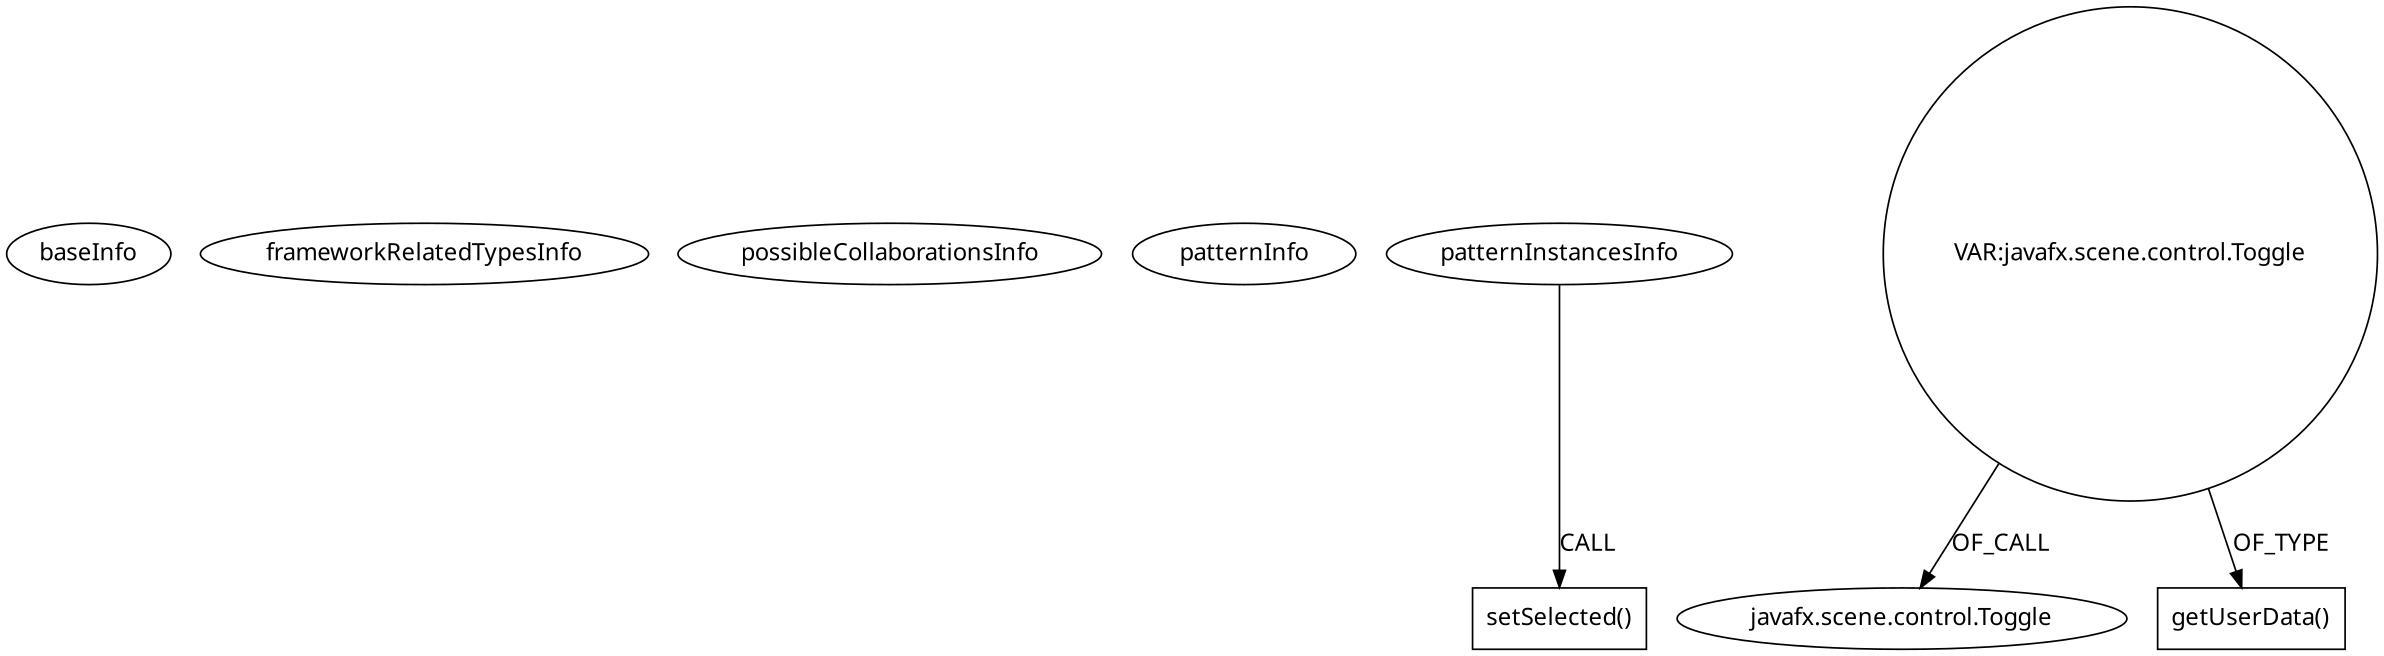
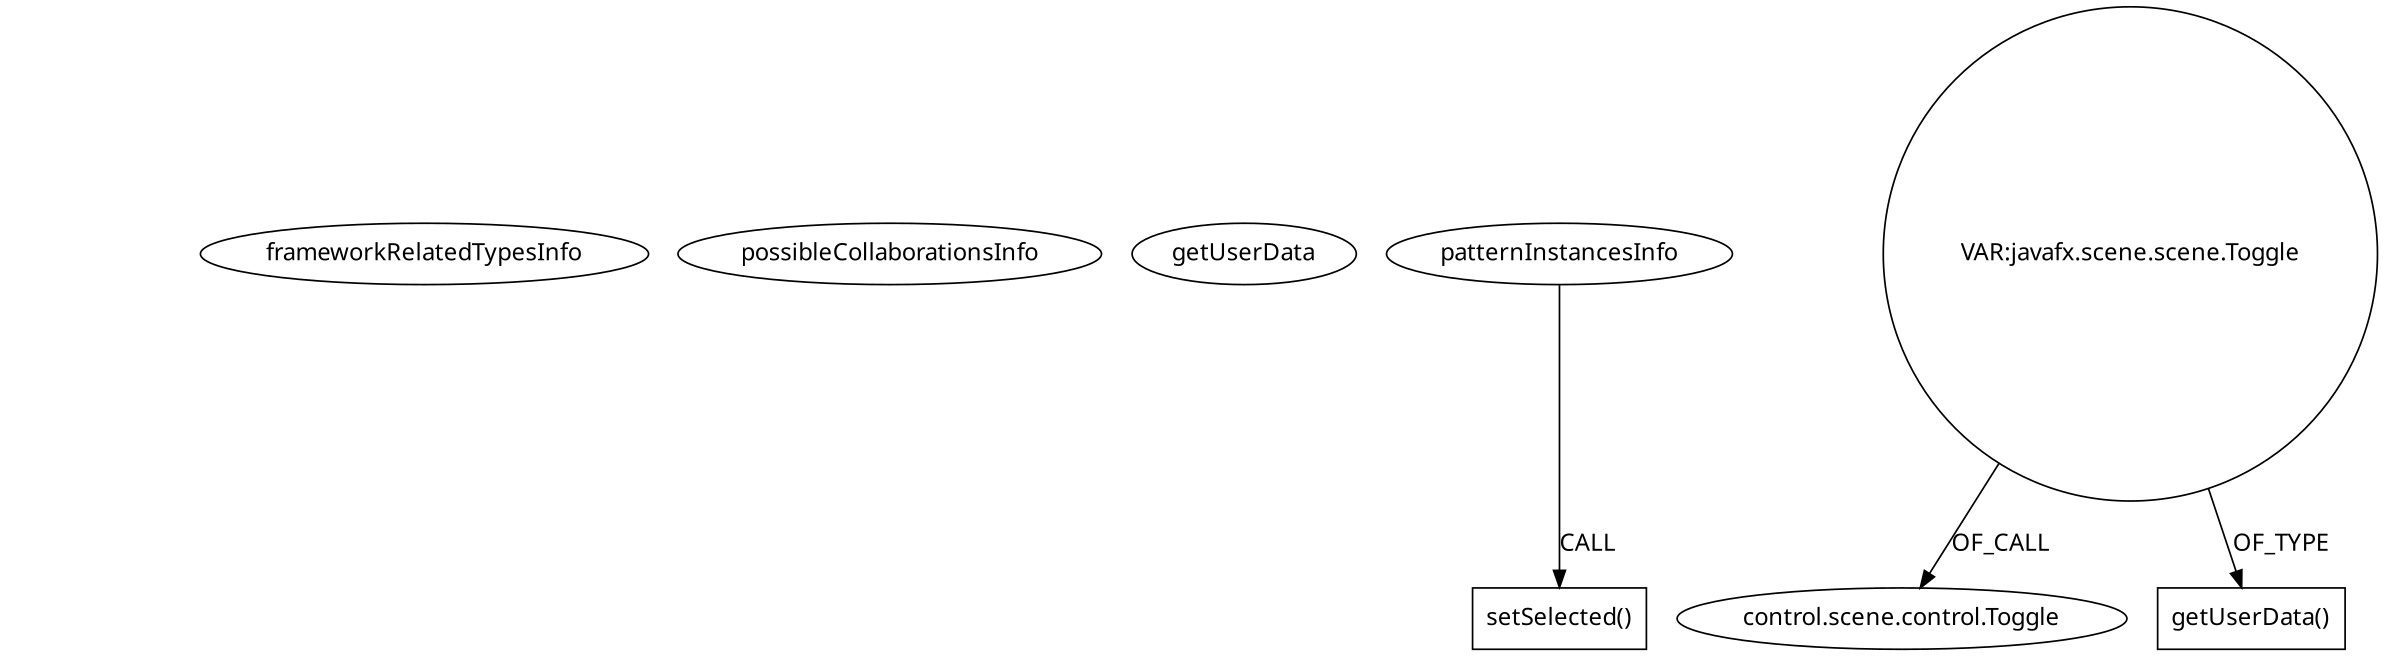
node "baseInfo": removed
node "patternInfo": label "patternInfo" -> "getUserData"
node "VAR:javafx.scene.control.Toggle": label "VAR:javafx.scene.control.Toggle" -> "VAR:javafx.scene.scene.Toggle"
node "javafx.scene.control.Toggle": label "javafx.scene.control.Toggle" -> "control.scene.control.Toggle"
